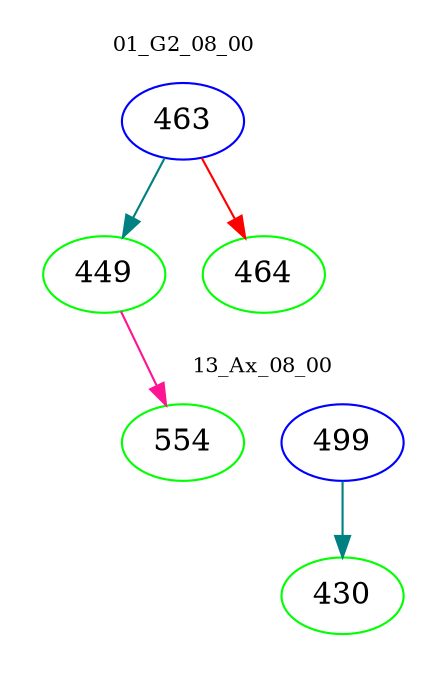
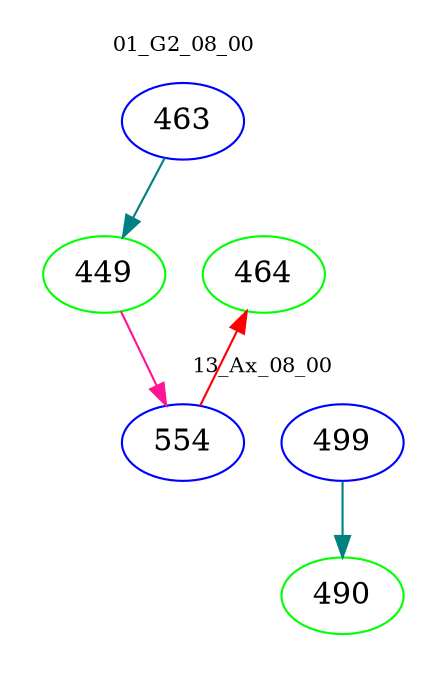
edge "463" -> "464": now "554" -> "464"
node "554": color green -> blue
node "430": label "430" -> "490"
